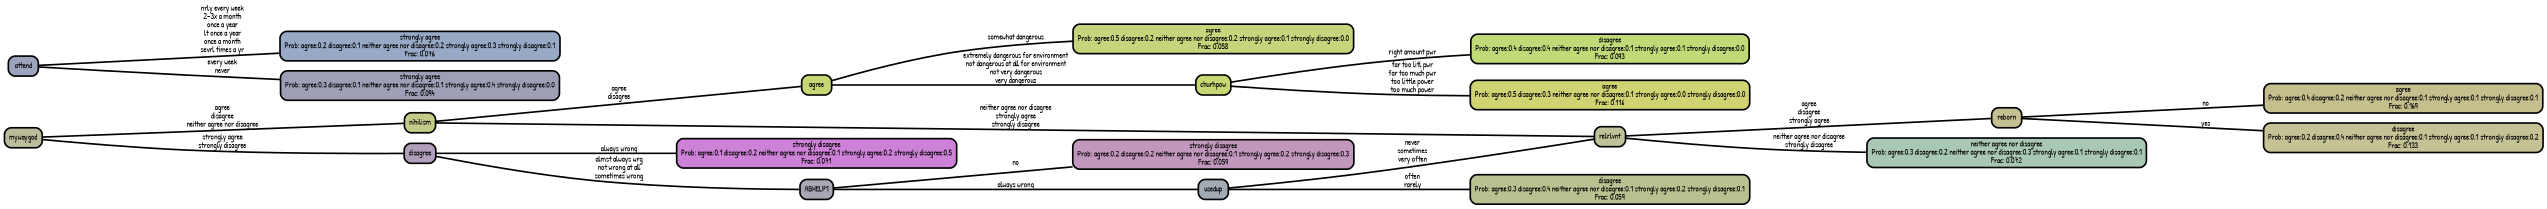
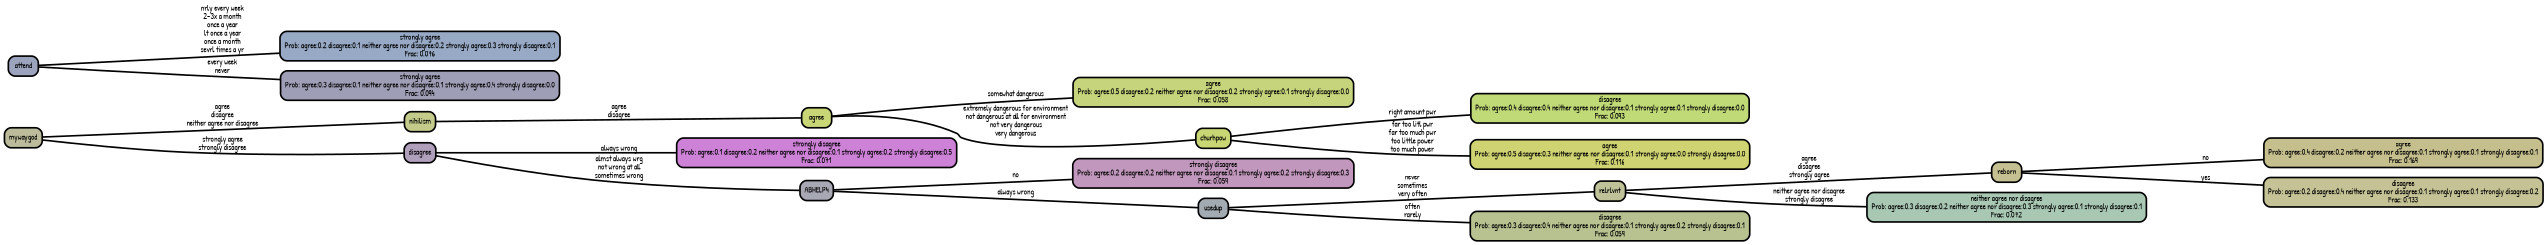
edge "nihilism" -- "relrlvnt": removed, label "neither agree nor disagree strongly agree strongly disagree"
node "ABHELP1": label "ABHELP1" -> "ABHELP4"
